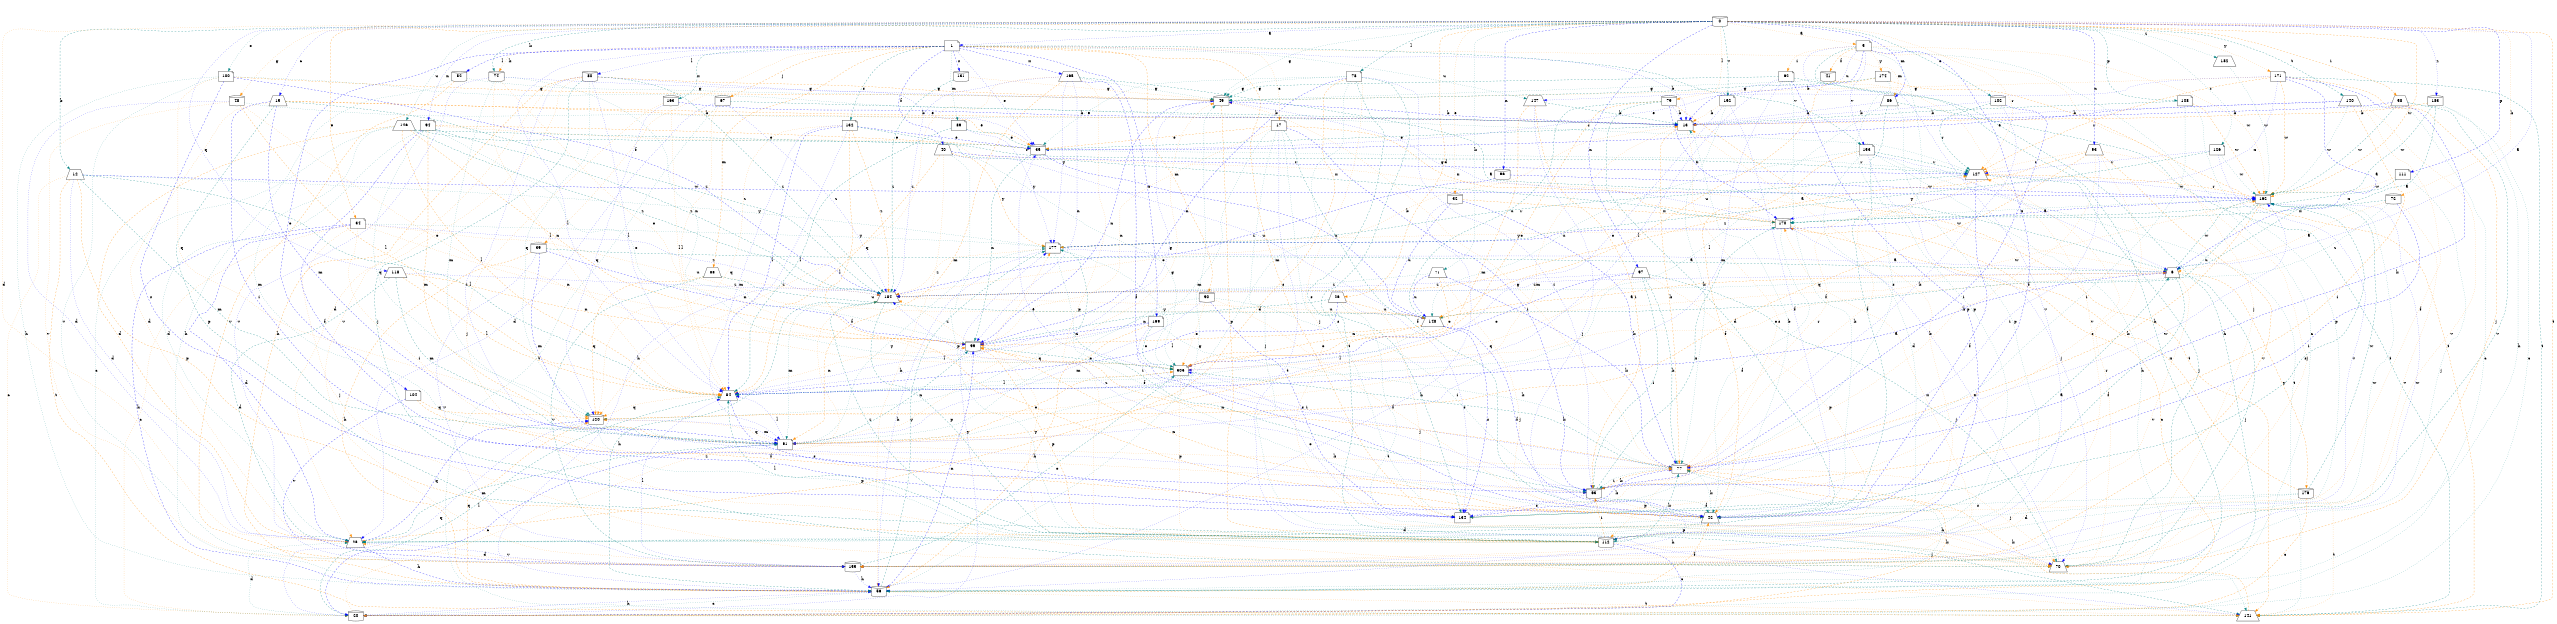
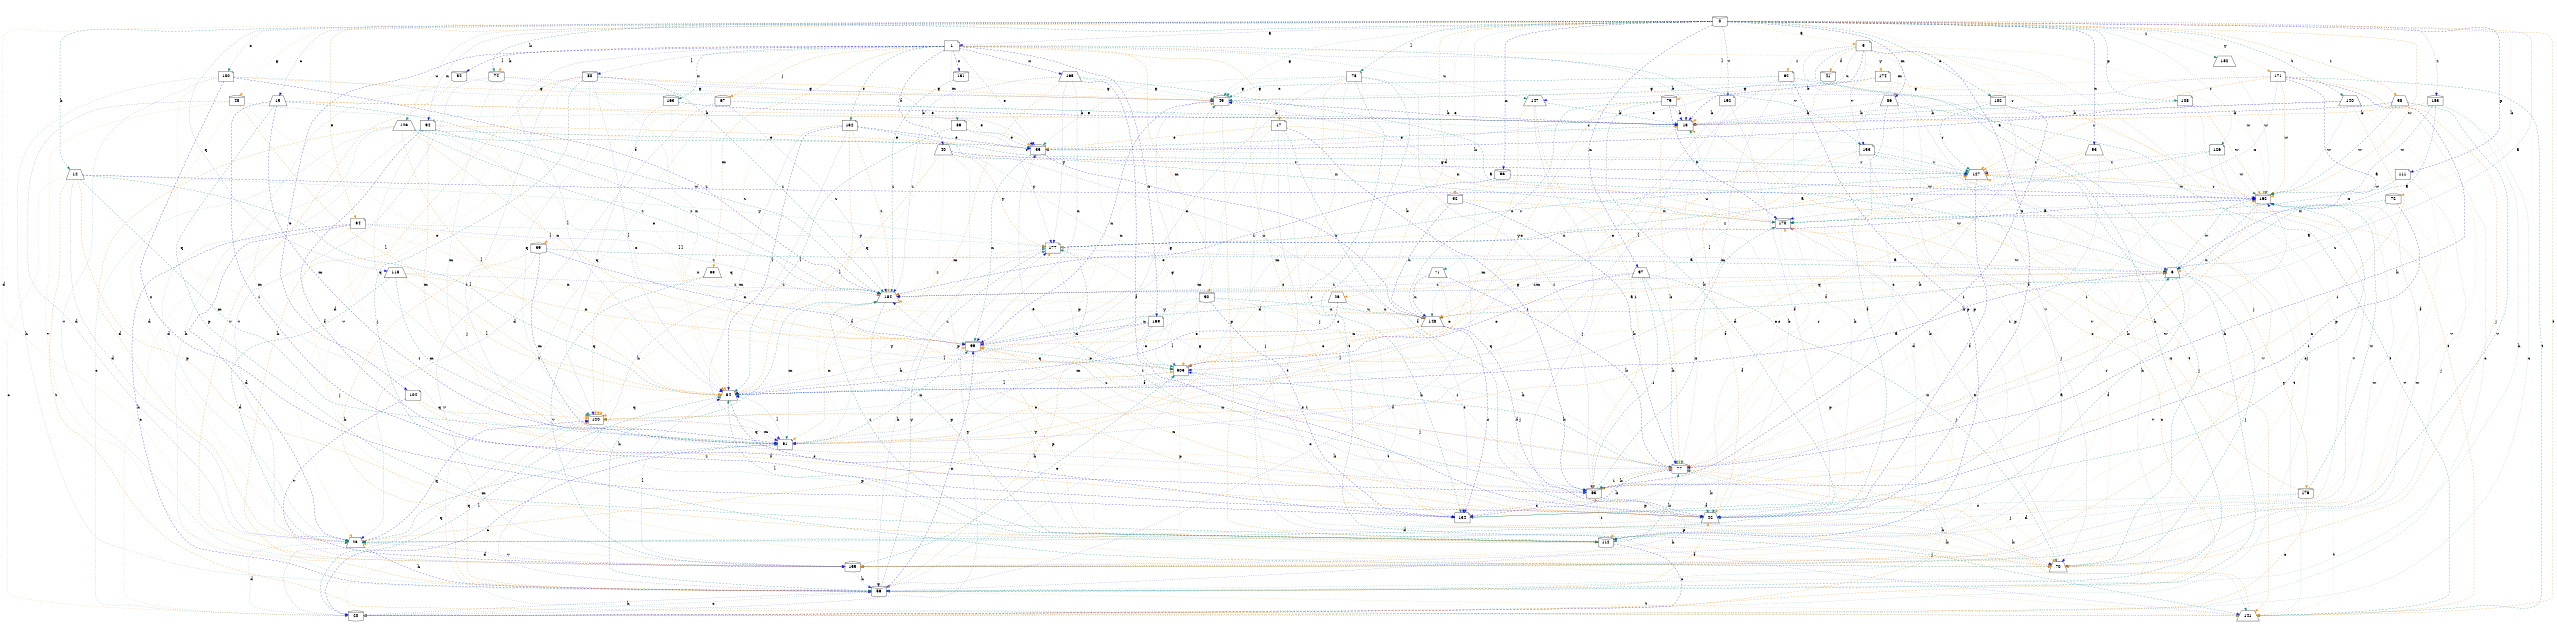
edge "78" -> "99": style dashed -> dotted
edge "88" -> "148": now "90" -> "148"
